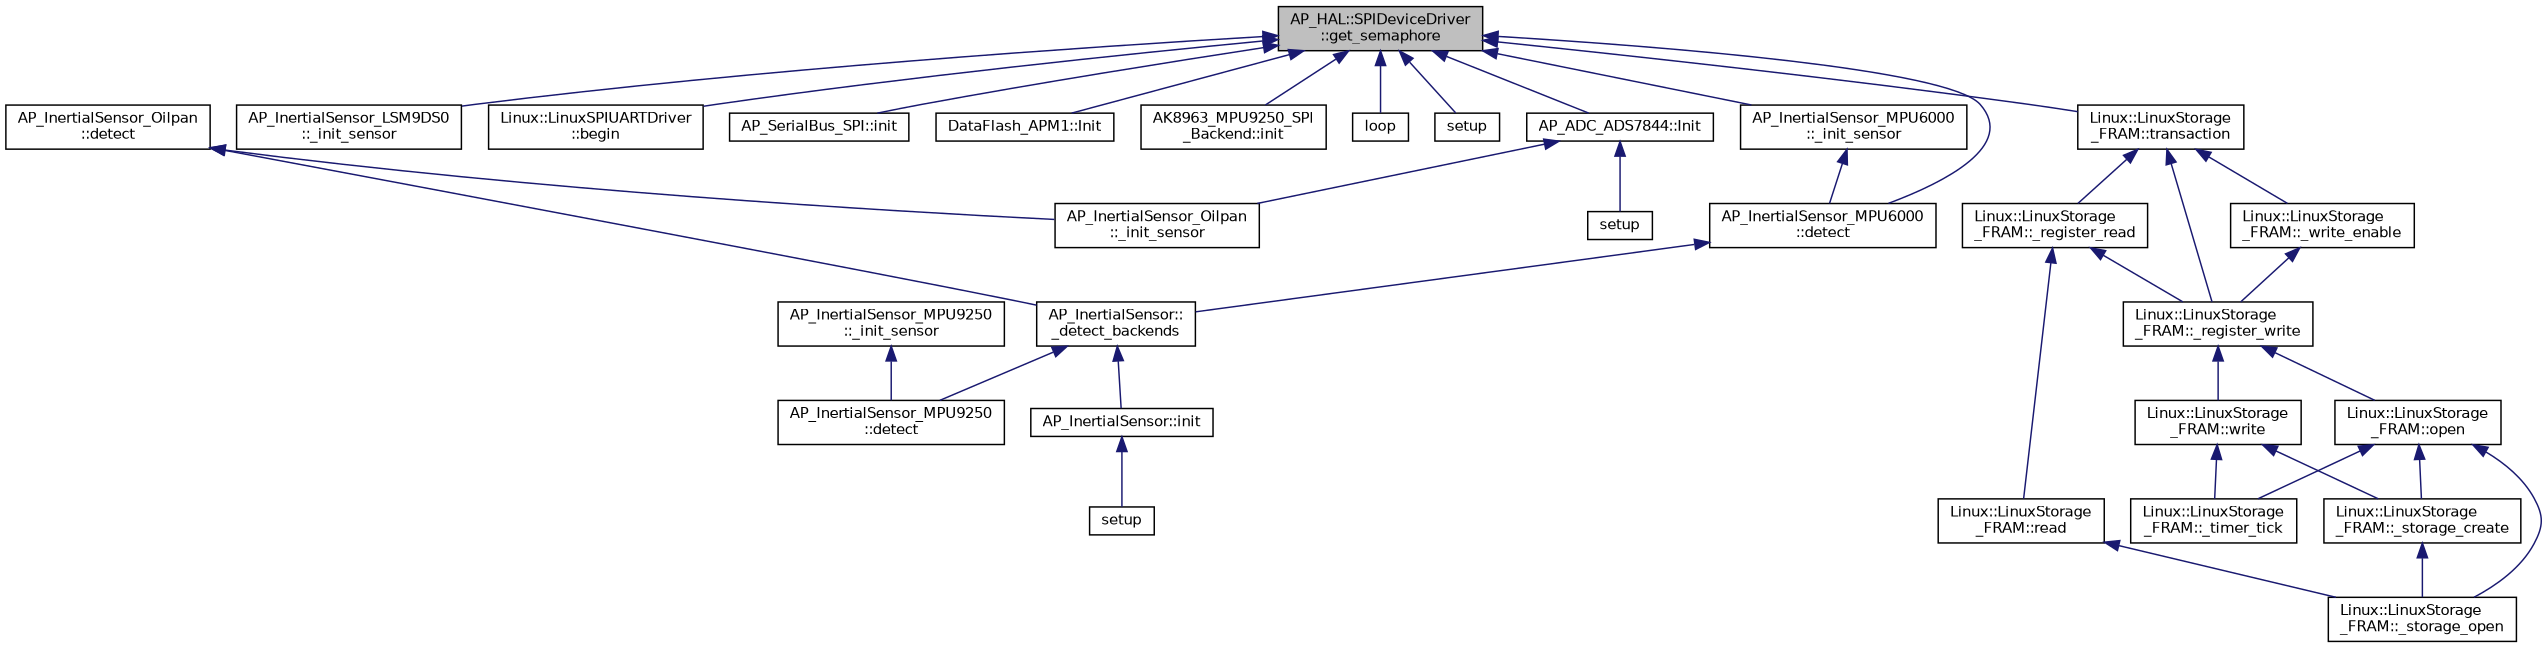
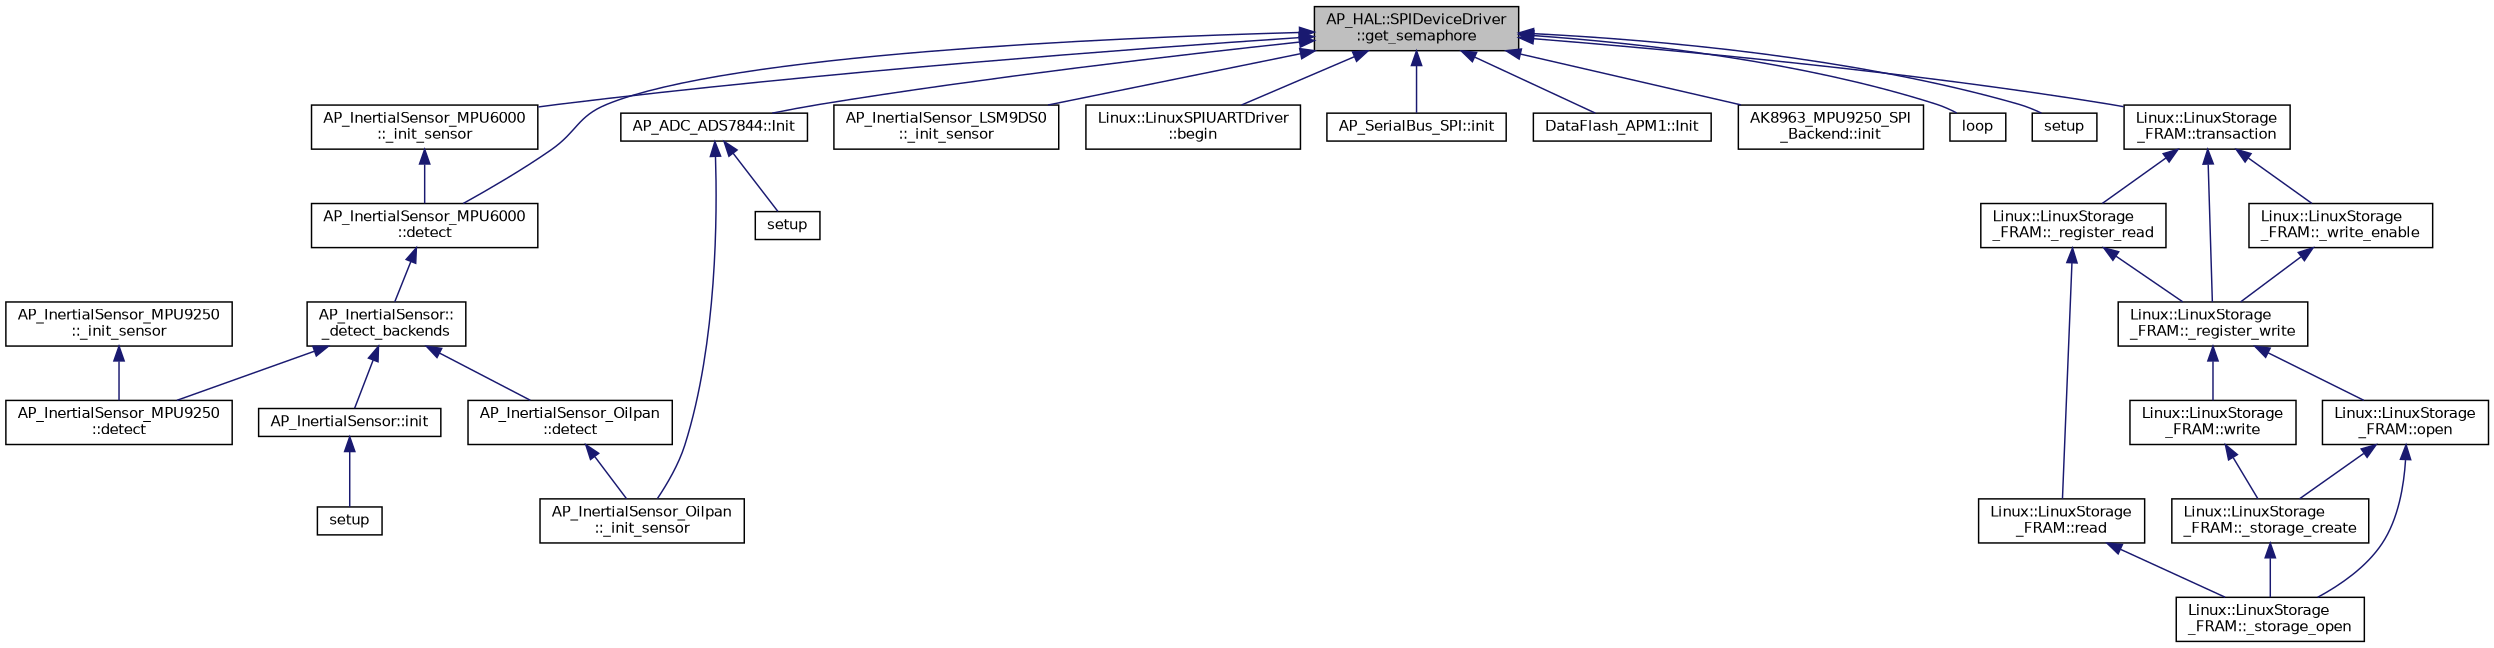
edge "AP_InertialSensor:: _detect_backends" -> "AP_InertialSensor_Oilpan ::detect": reversed
node "Linux::LinuxStorage _FRAM::_timer_tick": removed
